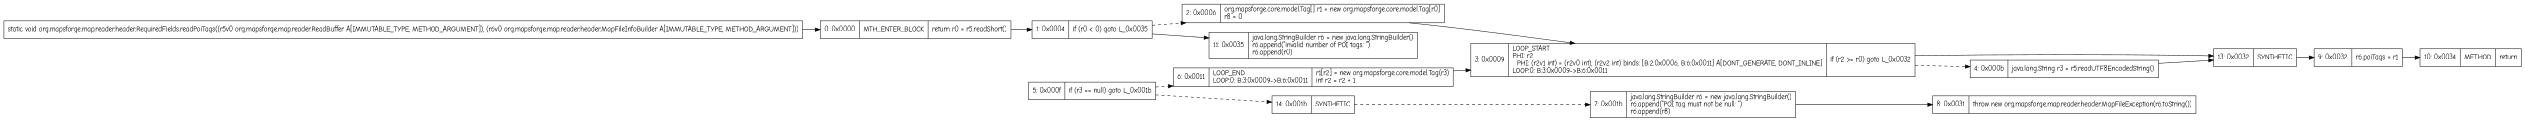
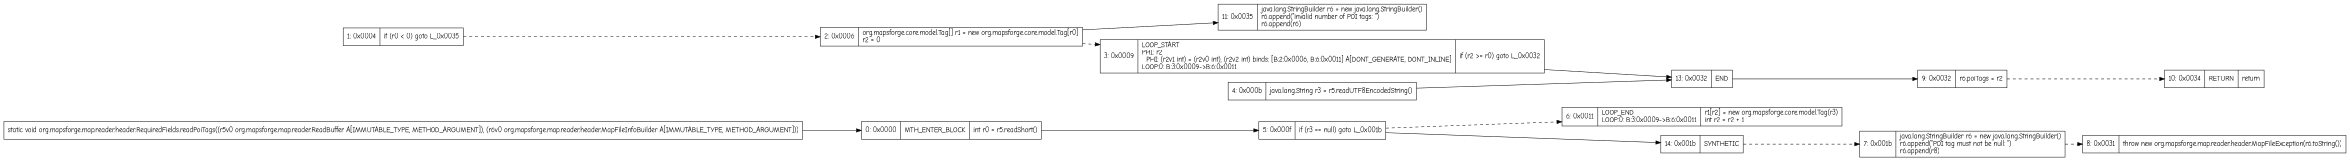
node "2: 0x0006": text "r8 = 0" -> "r2 = 0"
node "0: 0x0000": text "return r0 = r5.readShort()" -> "int r0 = r5.readShort()"
edge "0: 0x0000" -> "1: 0x0004": now "0: 0x0000" -> "5: 0x000f"
edge "2: 0x0006" -> "3: 0x0009": style solid -> dashed
edge "1: 0x0004" -> "11: 0x0035": now "2: 0x0006" -> "11: 0x0035"
node "11: 0x0035": text "r6.append(r0)" -> "r6.append(r6)"
node "13: 0x0032": text "SYNTHETIC" -> "END"
node "9: 0x0032": text "r6.poiTags = r1" -> "r6.poiTags = r2"
node "10: 0x0034": text "METHOD" -> "RETURN"
edge "9: 0x0032" -> "10: 0x0034": style solid -> dashed
edge "3: 0x0009" -> "4: 0x000b": removed
edge "6: 0x0011" -> "3: 0x0009": removed
edge "5: 0x000f" -> "14: 0x001b": style dashed -> solid
edge "7: 0x001b" -> "8: 0x0031": style solid -> dashed
